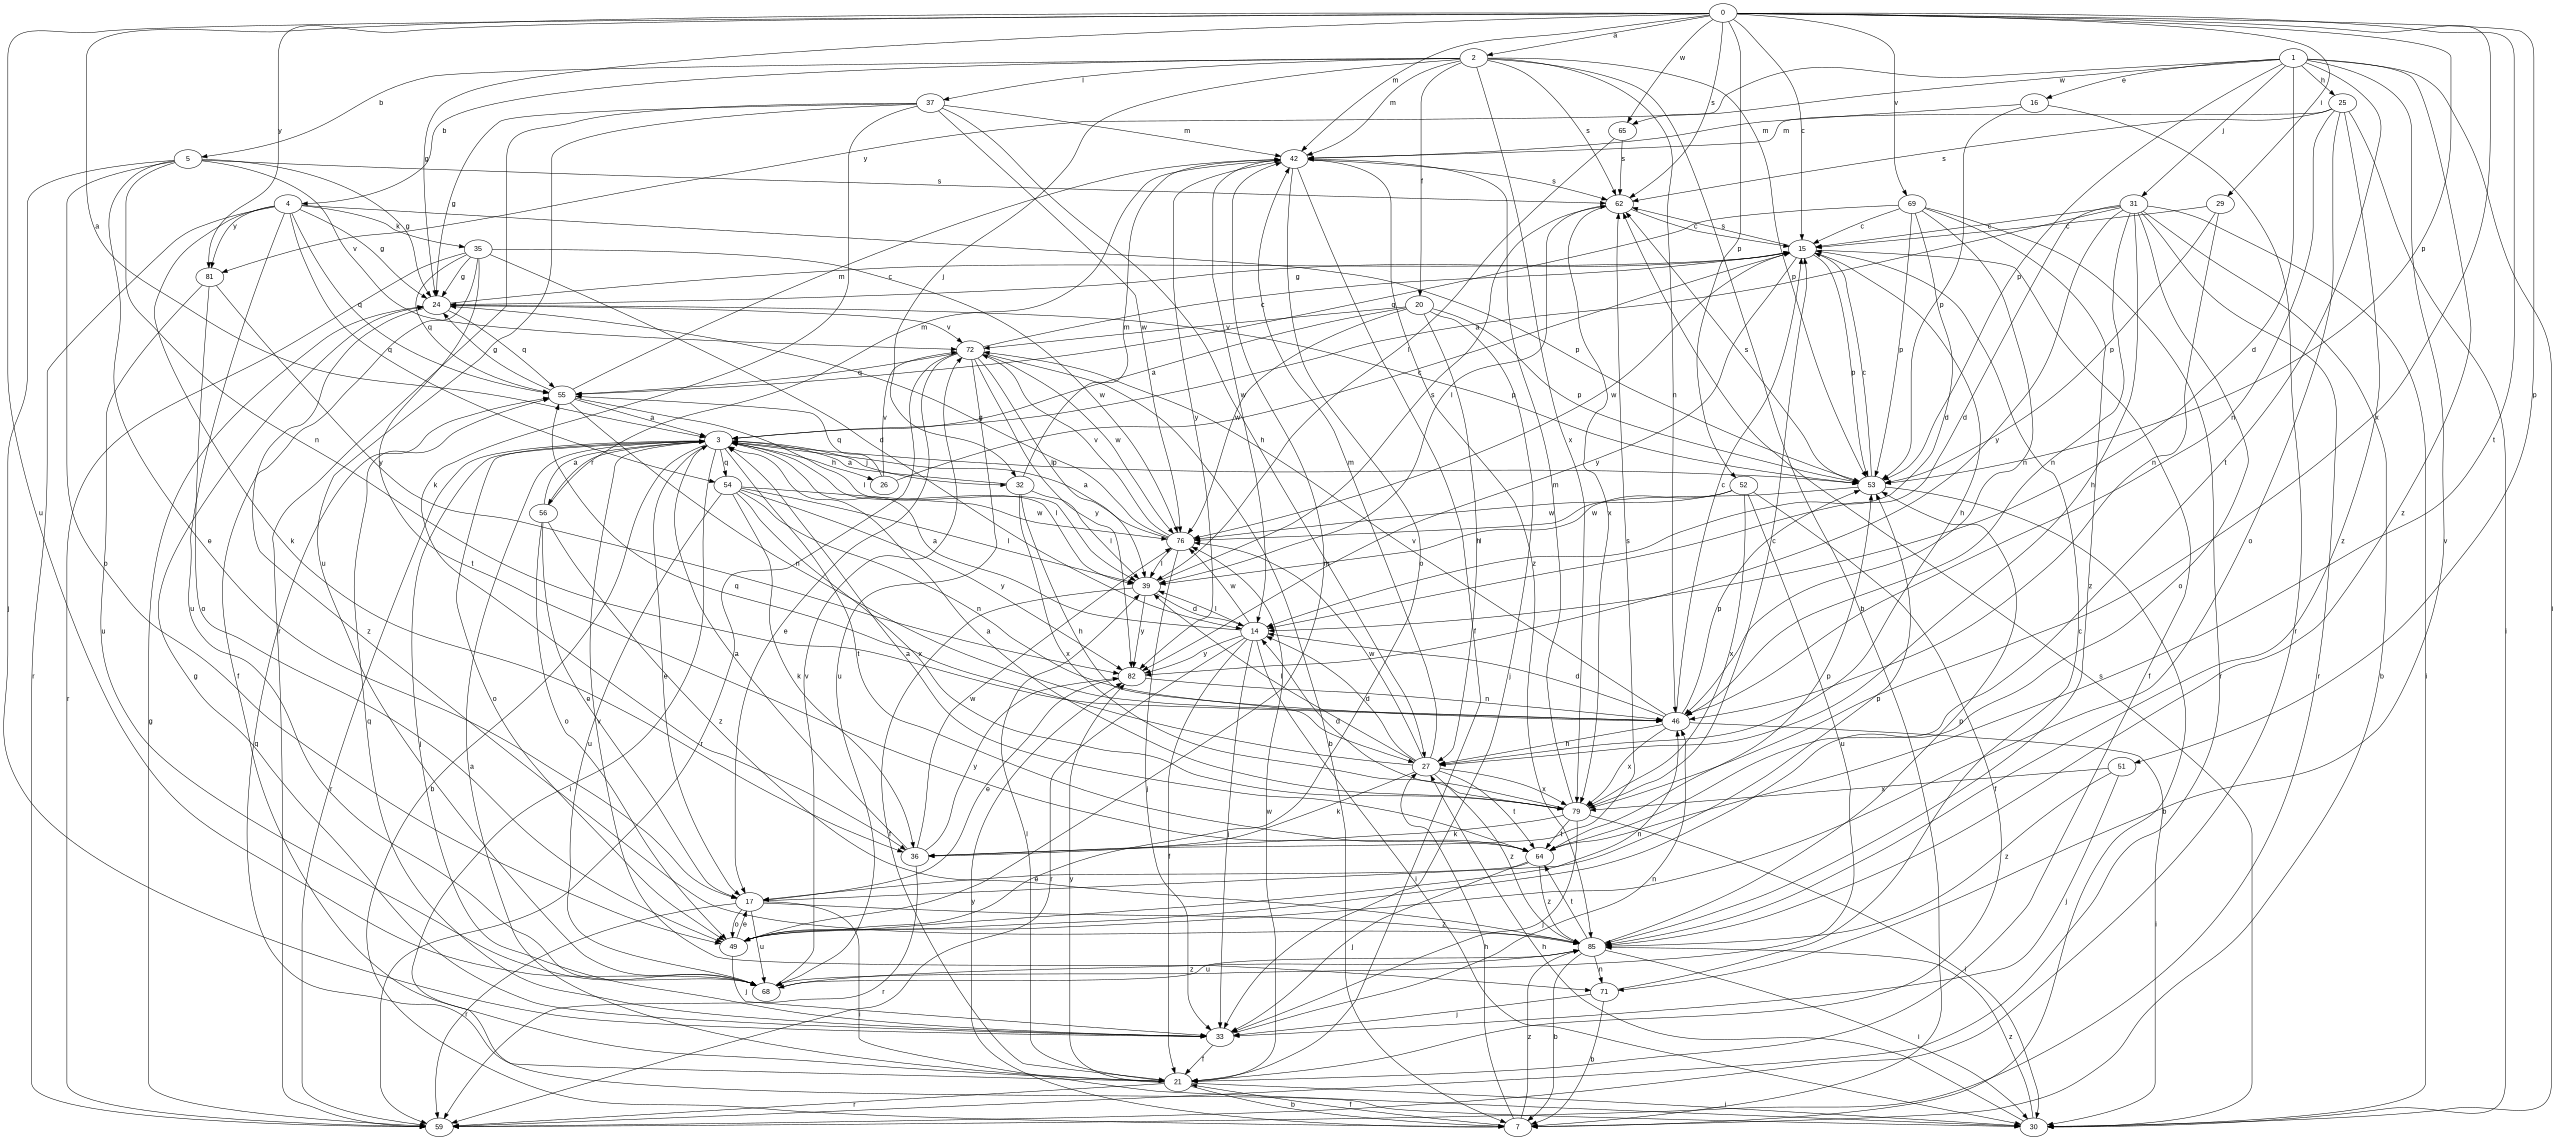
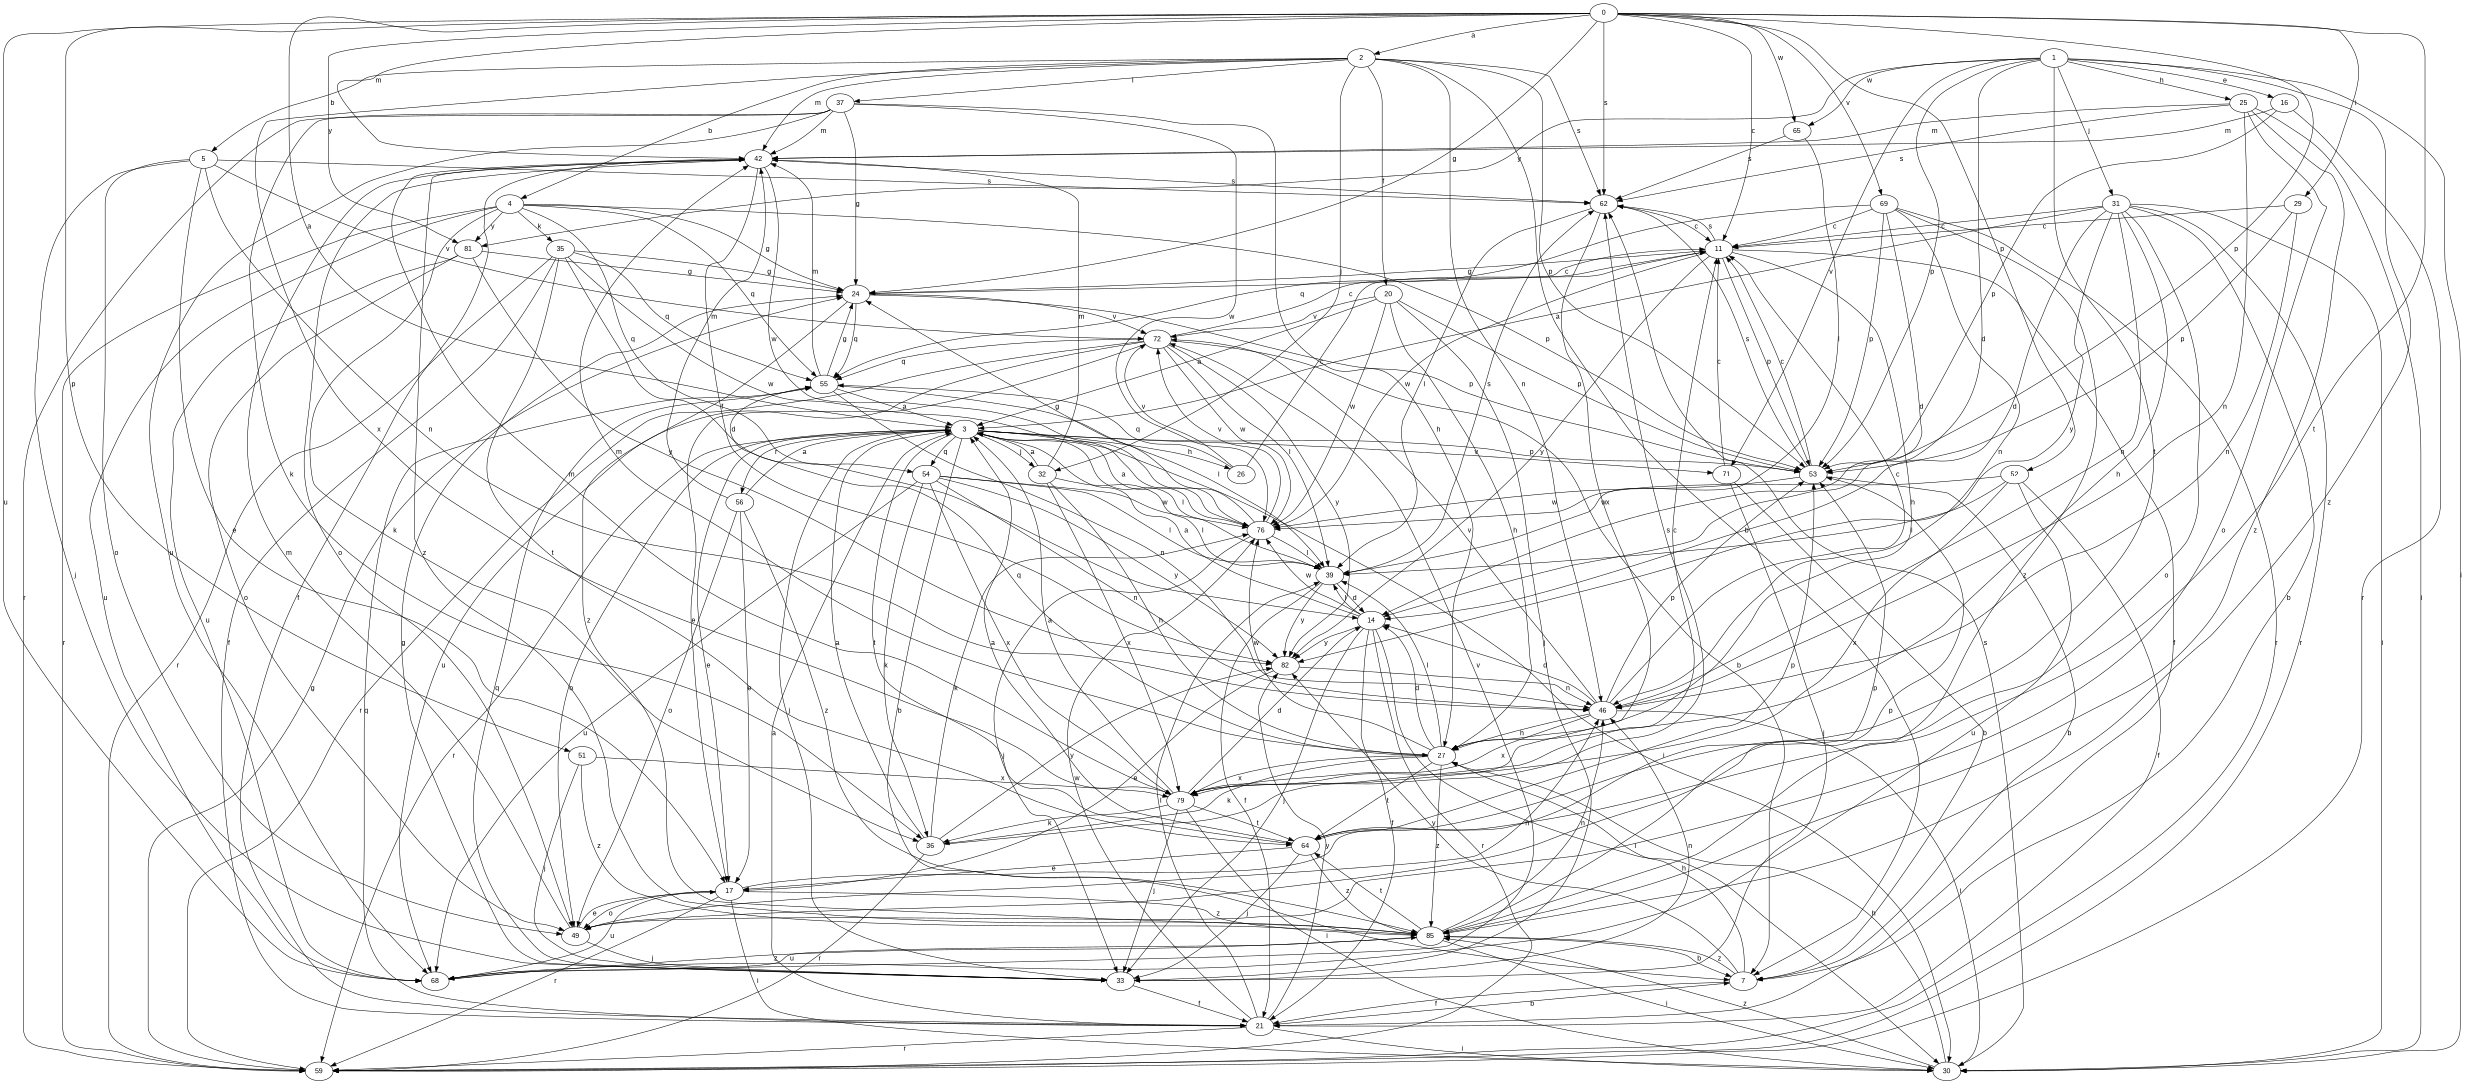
edge "5" -> "24": now "81" -> "24"
node "15": label "15" -> "11"
edge "0" -> "79": removed, label "x"
edge "42" -> "14": now "42" -> "76"
edge "42" -> "82": label "y" -> "f"
edge "36" -> "76": label "w" -> "k"
edge "85" -> "71": now "85" -> "46"
